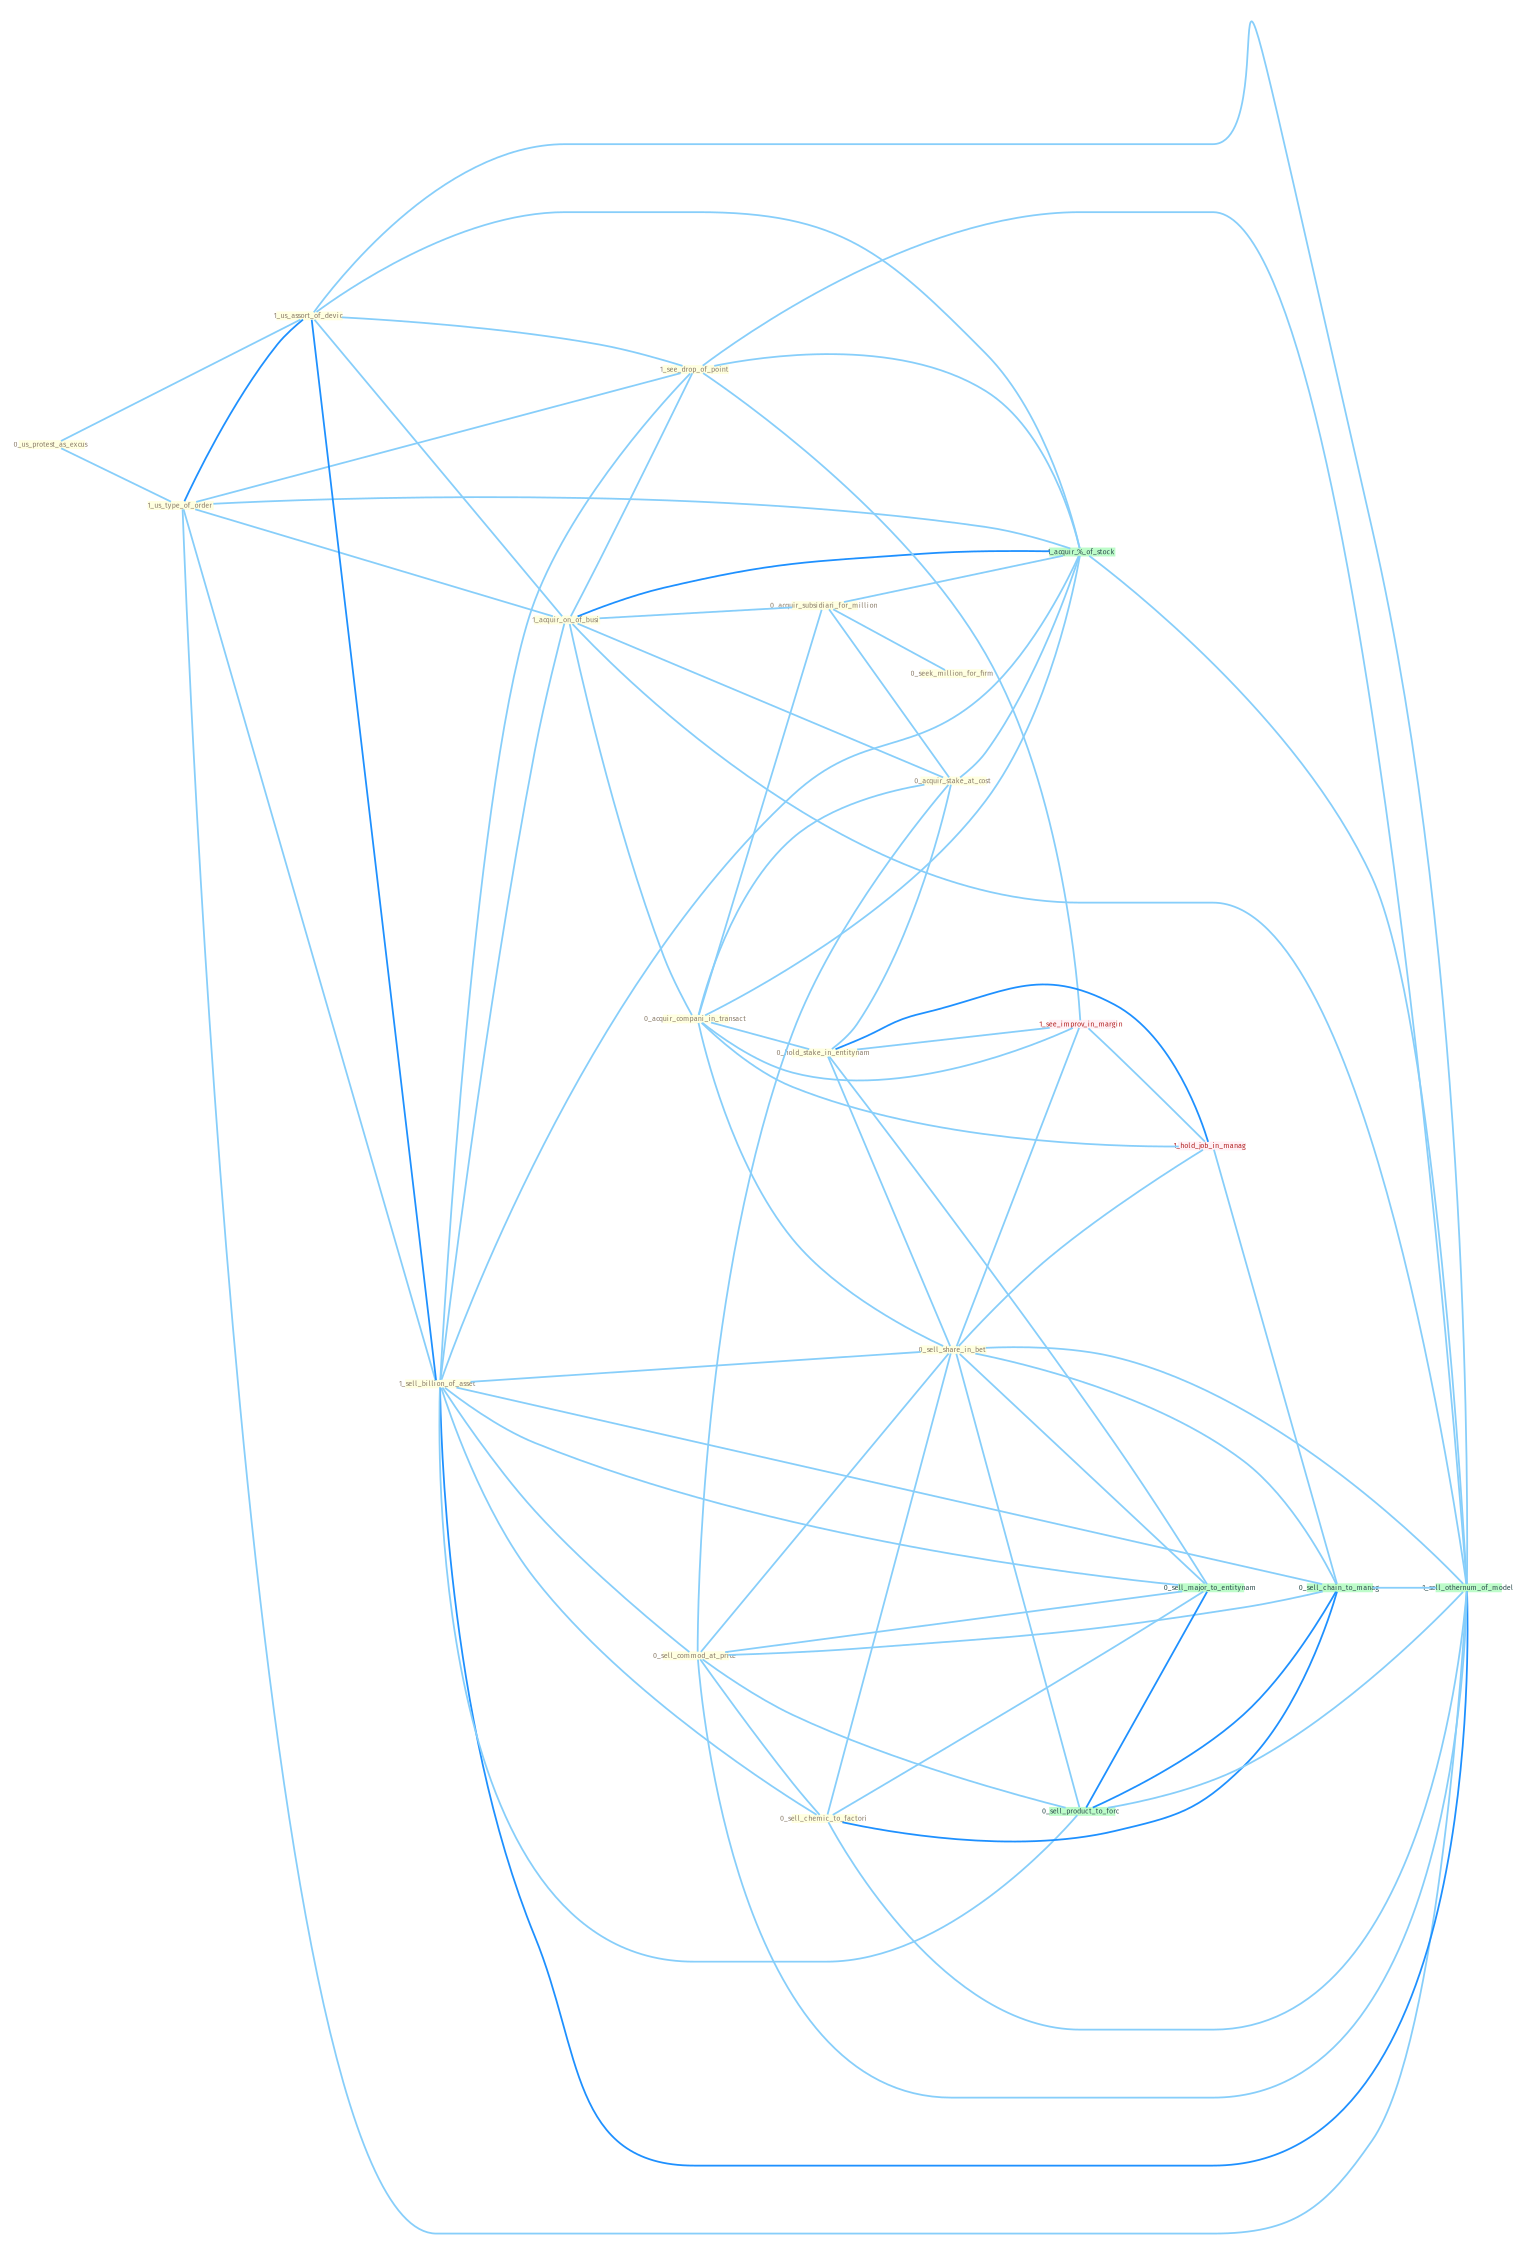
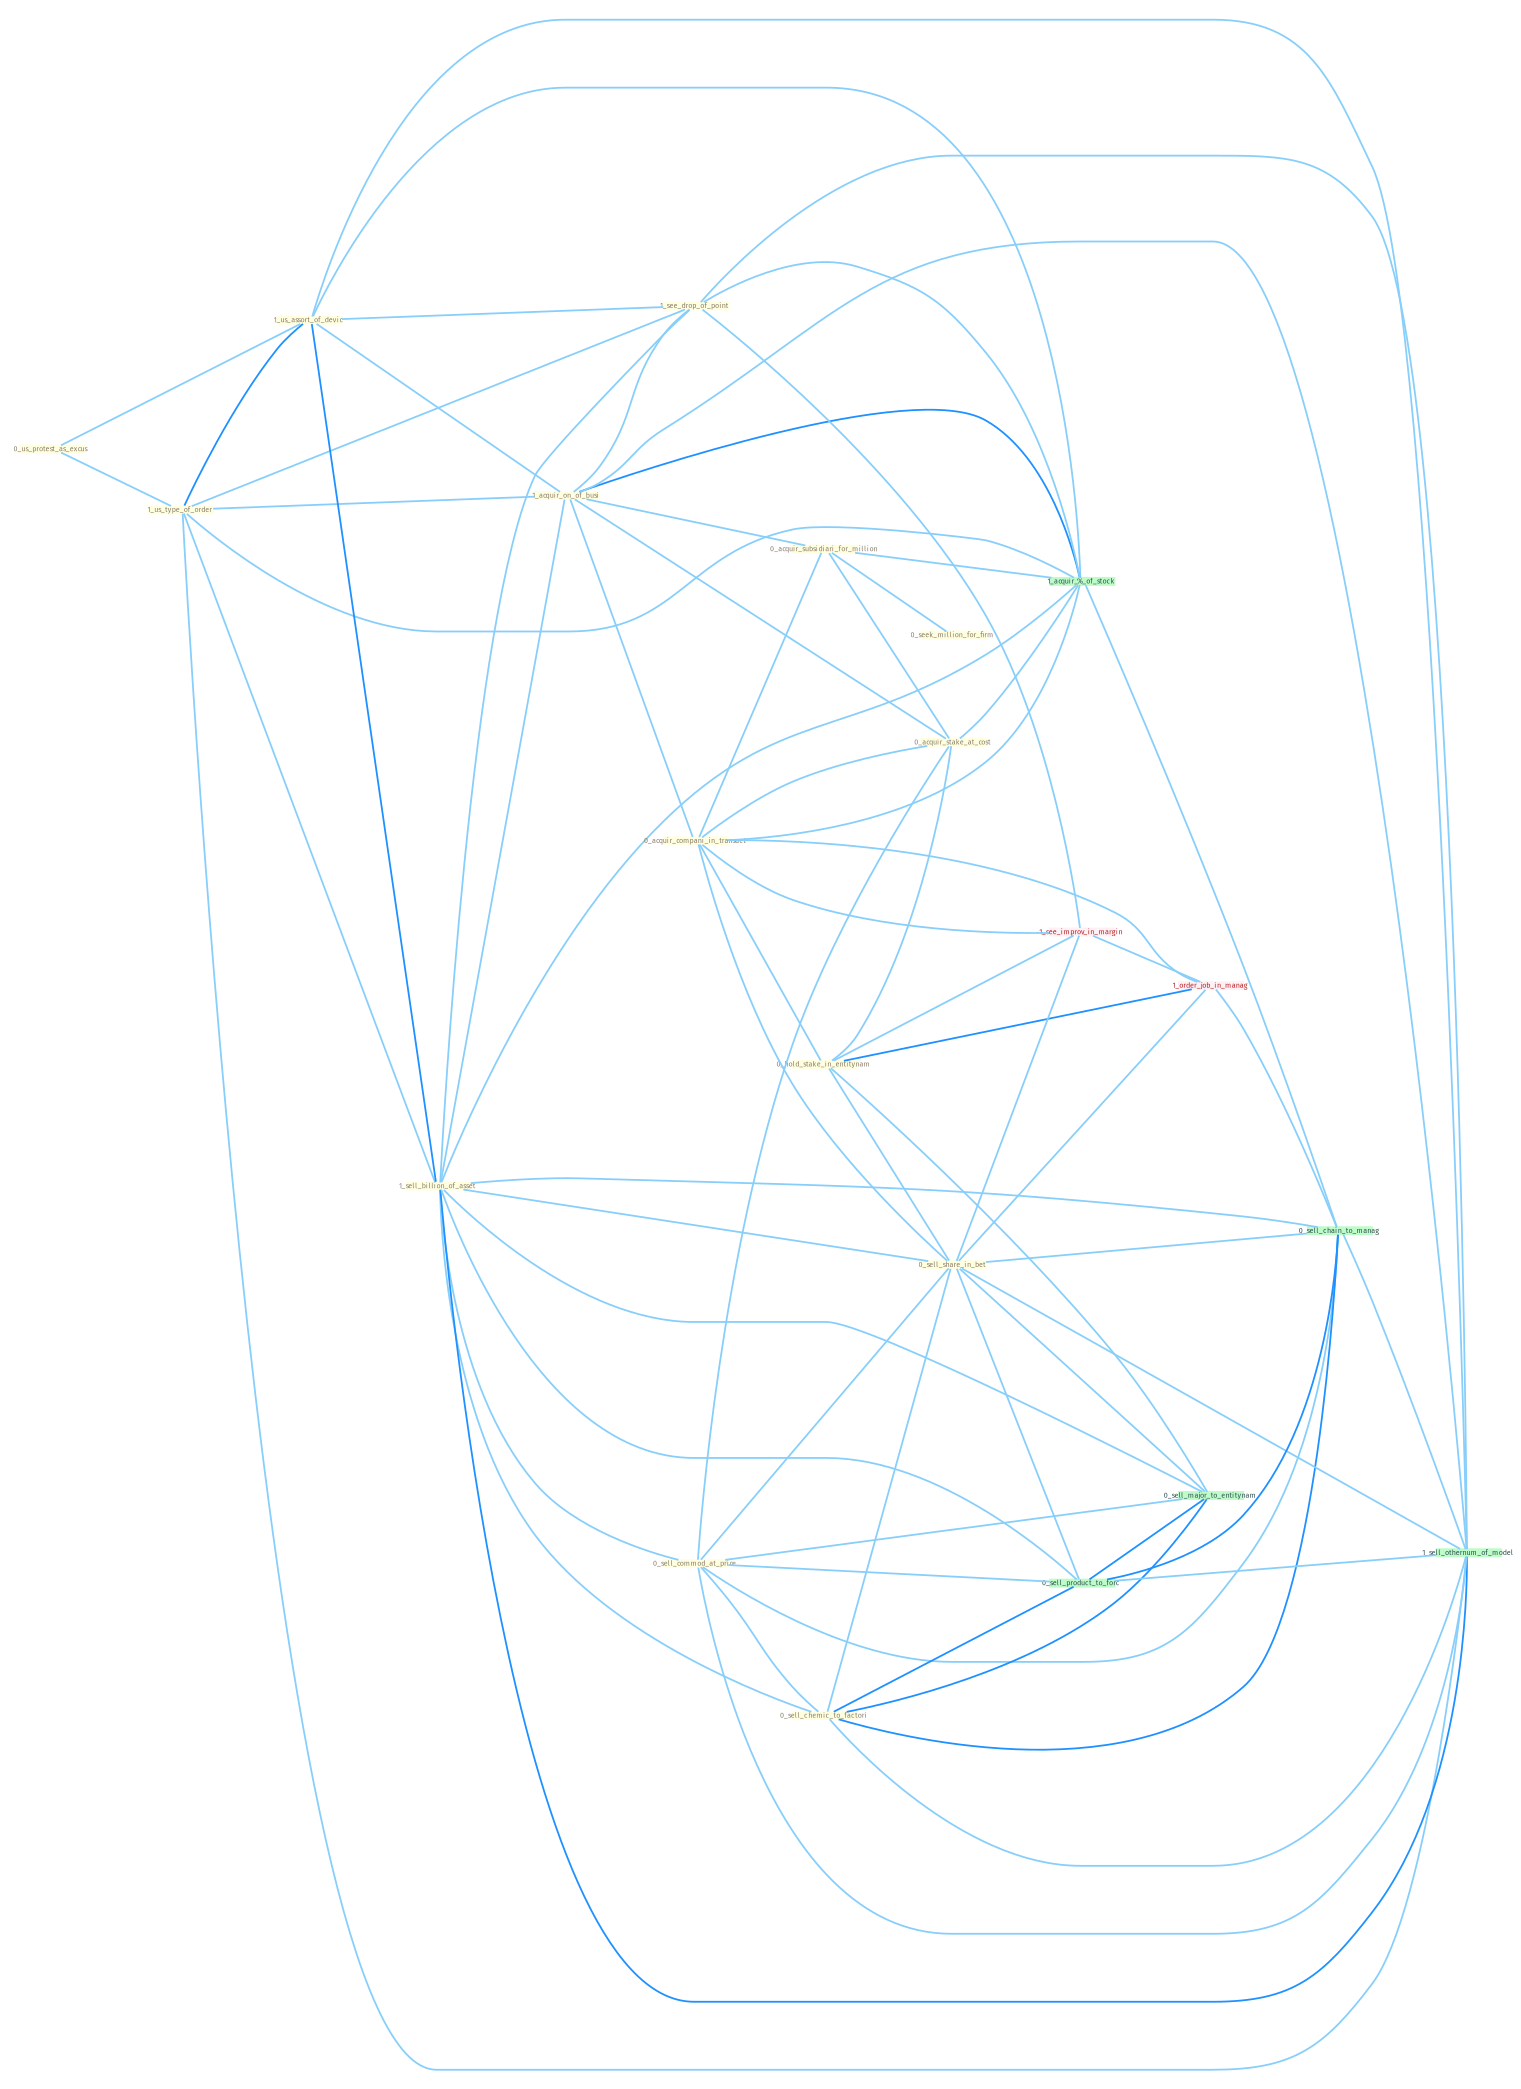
edge "1_acquir_%_of_stock" -- "1_sell_othernum_of_model": now "1_acquir_%_of_stock" -- "0_sell_chain_to_manag"
node "1_hold_job_in_manag": label "1_hold_job_in_manag" -> "1_order_job_in_manag"
edge "0_sell_product_to_forc" -- "0_sell_chemic_to_factori": added
edge "0_sell_major_to_entitynam" -- "0_sell_chemic_to_factori": color #87cefa -> #1e90ff
